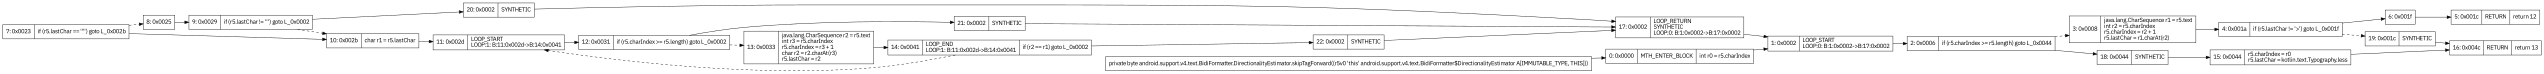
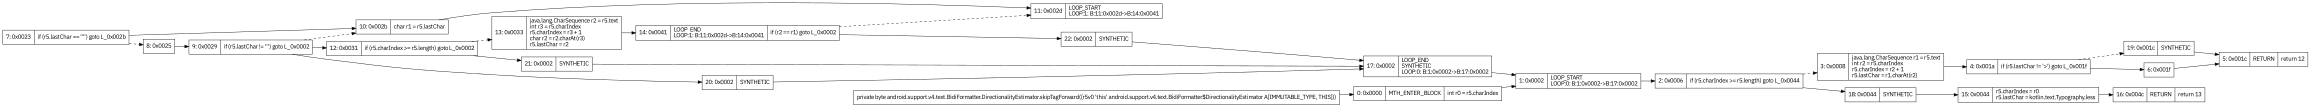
node "17: 0x0002": text "LOOP_RETURN" -> "LOOP_END"
edge "11: 0x002d" -> "12: 0x0031": now "9: 0x0029" -> "12: 0x0031"
edge "19: 0x001c" -> "16: 0x004c": now "19: 0x001c" -> "5: 0x001c"
